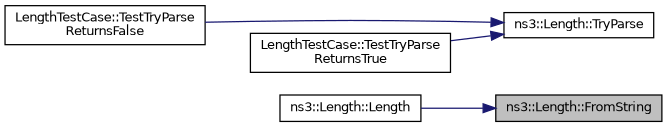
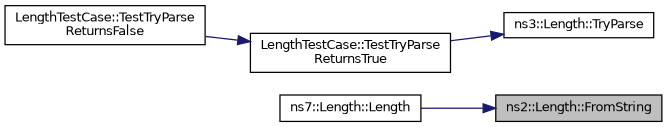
edge "LengthTestCase::TestTryParse ReturnsFalse" -> "ns3::Length::TryParse": now "LengthTestCase::TestTryParse ReturnsFalse" -> "LengthTestCase::TestTryParse ReturnsTrue"
node "ns3::Length::Length": label "ns3::Length::Length" -> "ns7::Length::Length"
node "ns3::Length::FromString": label "ns3::Length::FromString" -> "ns2::Length::FromString"
